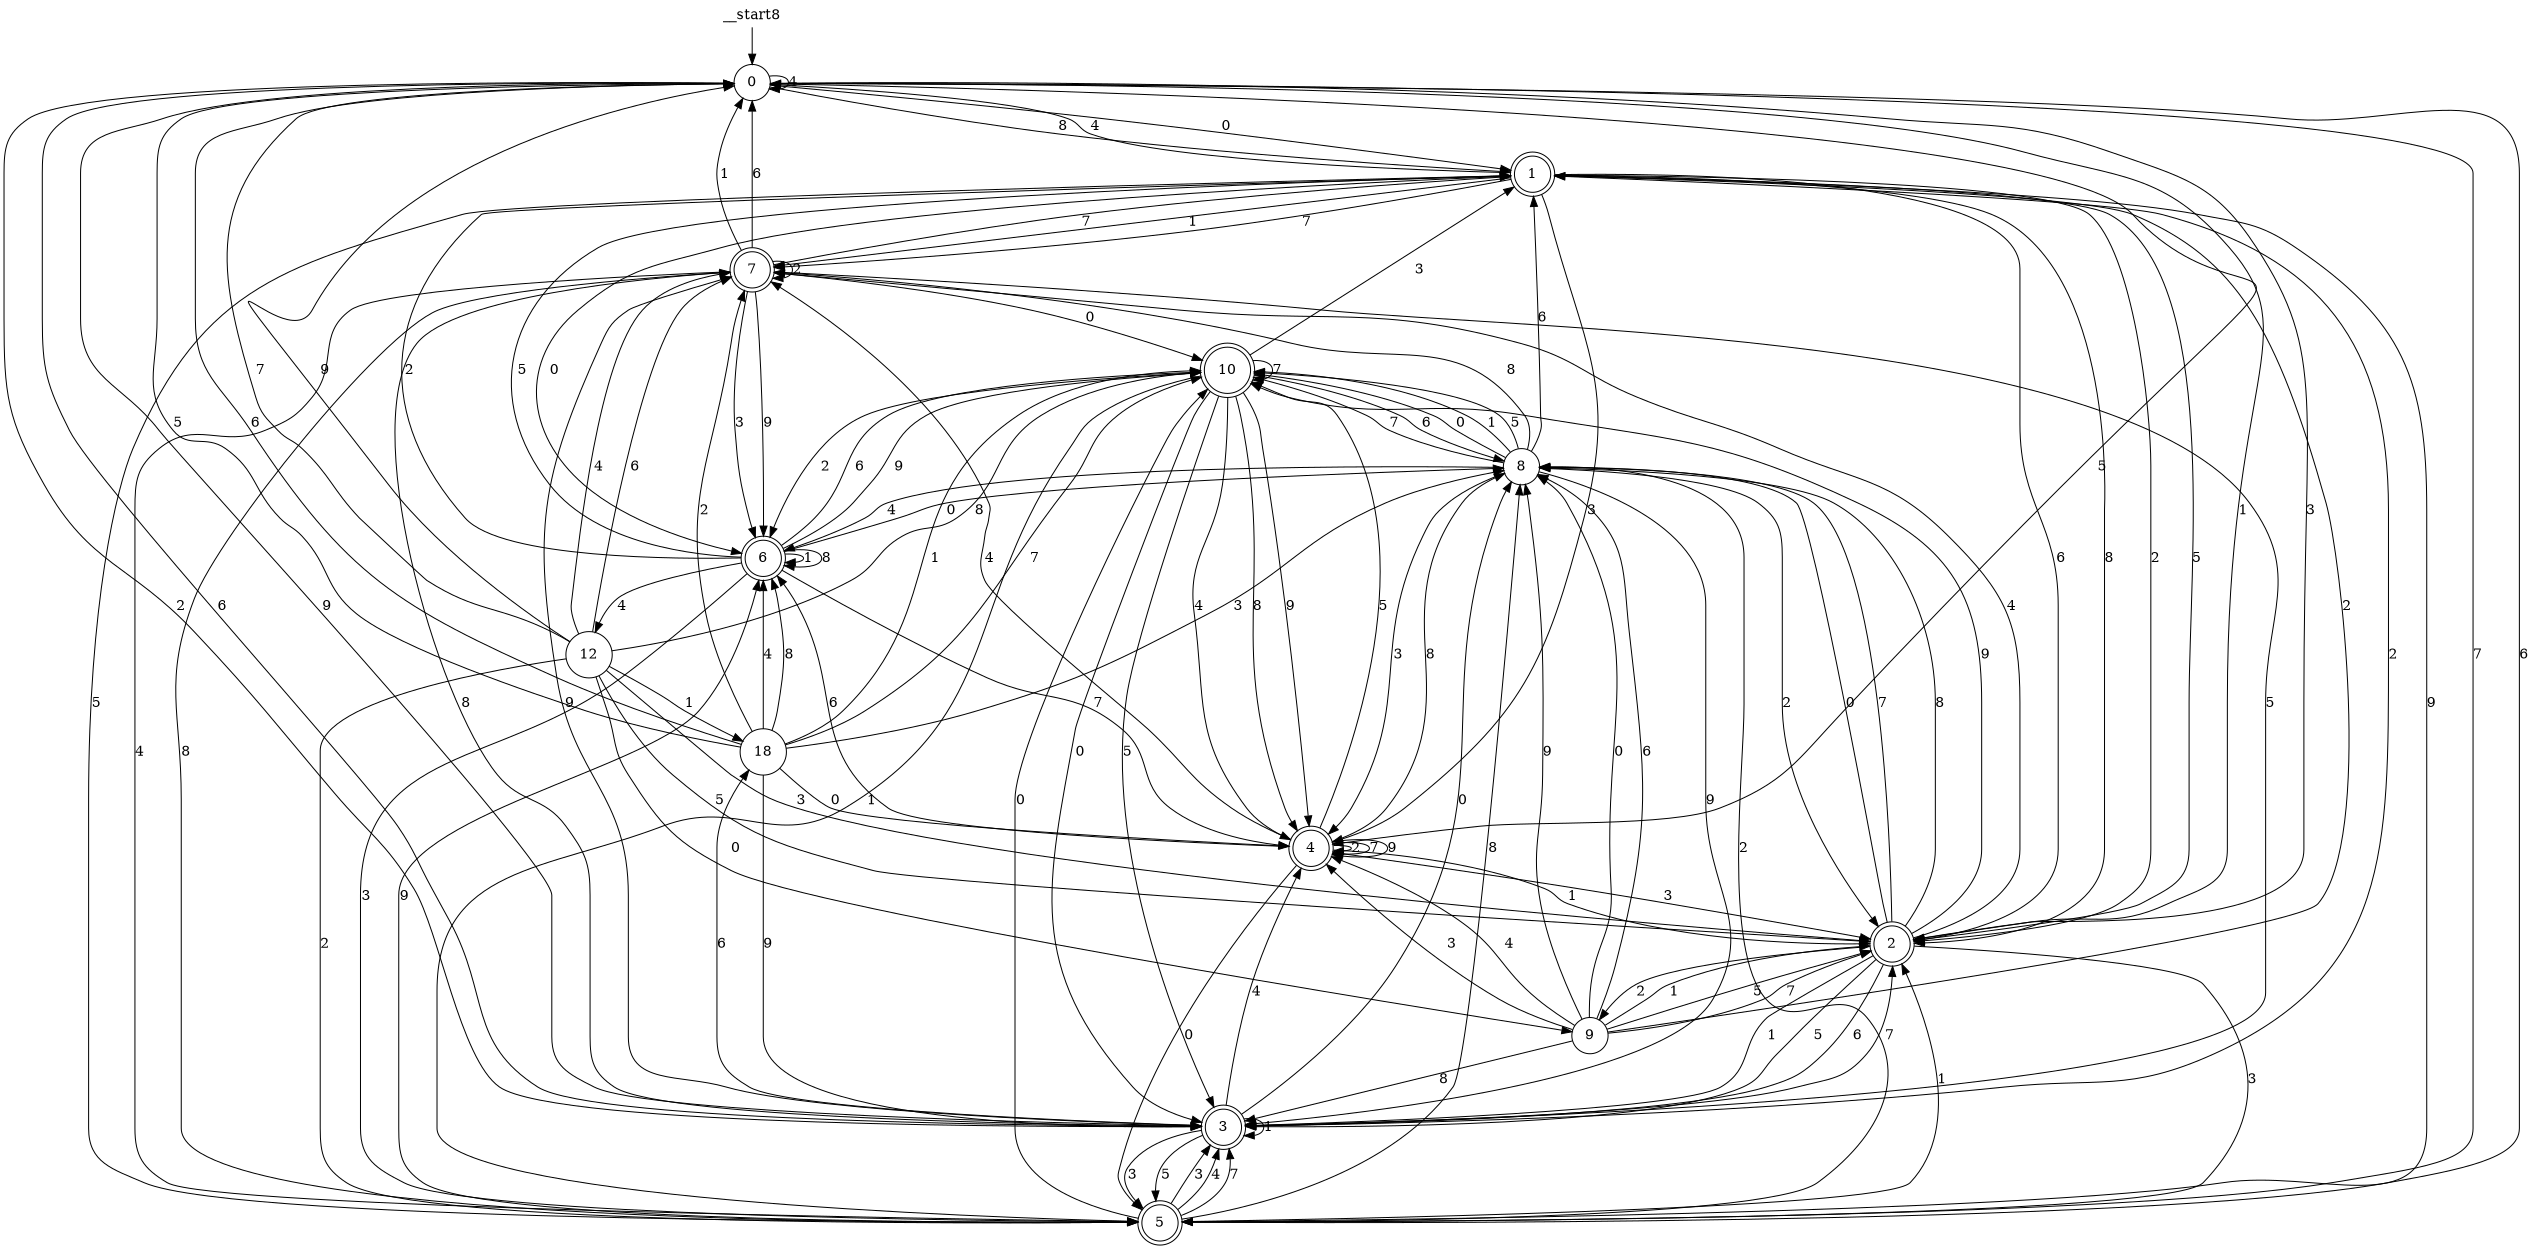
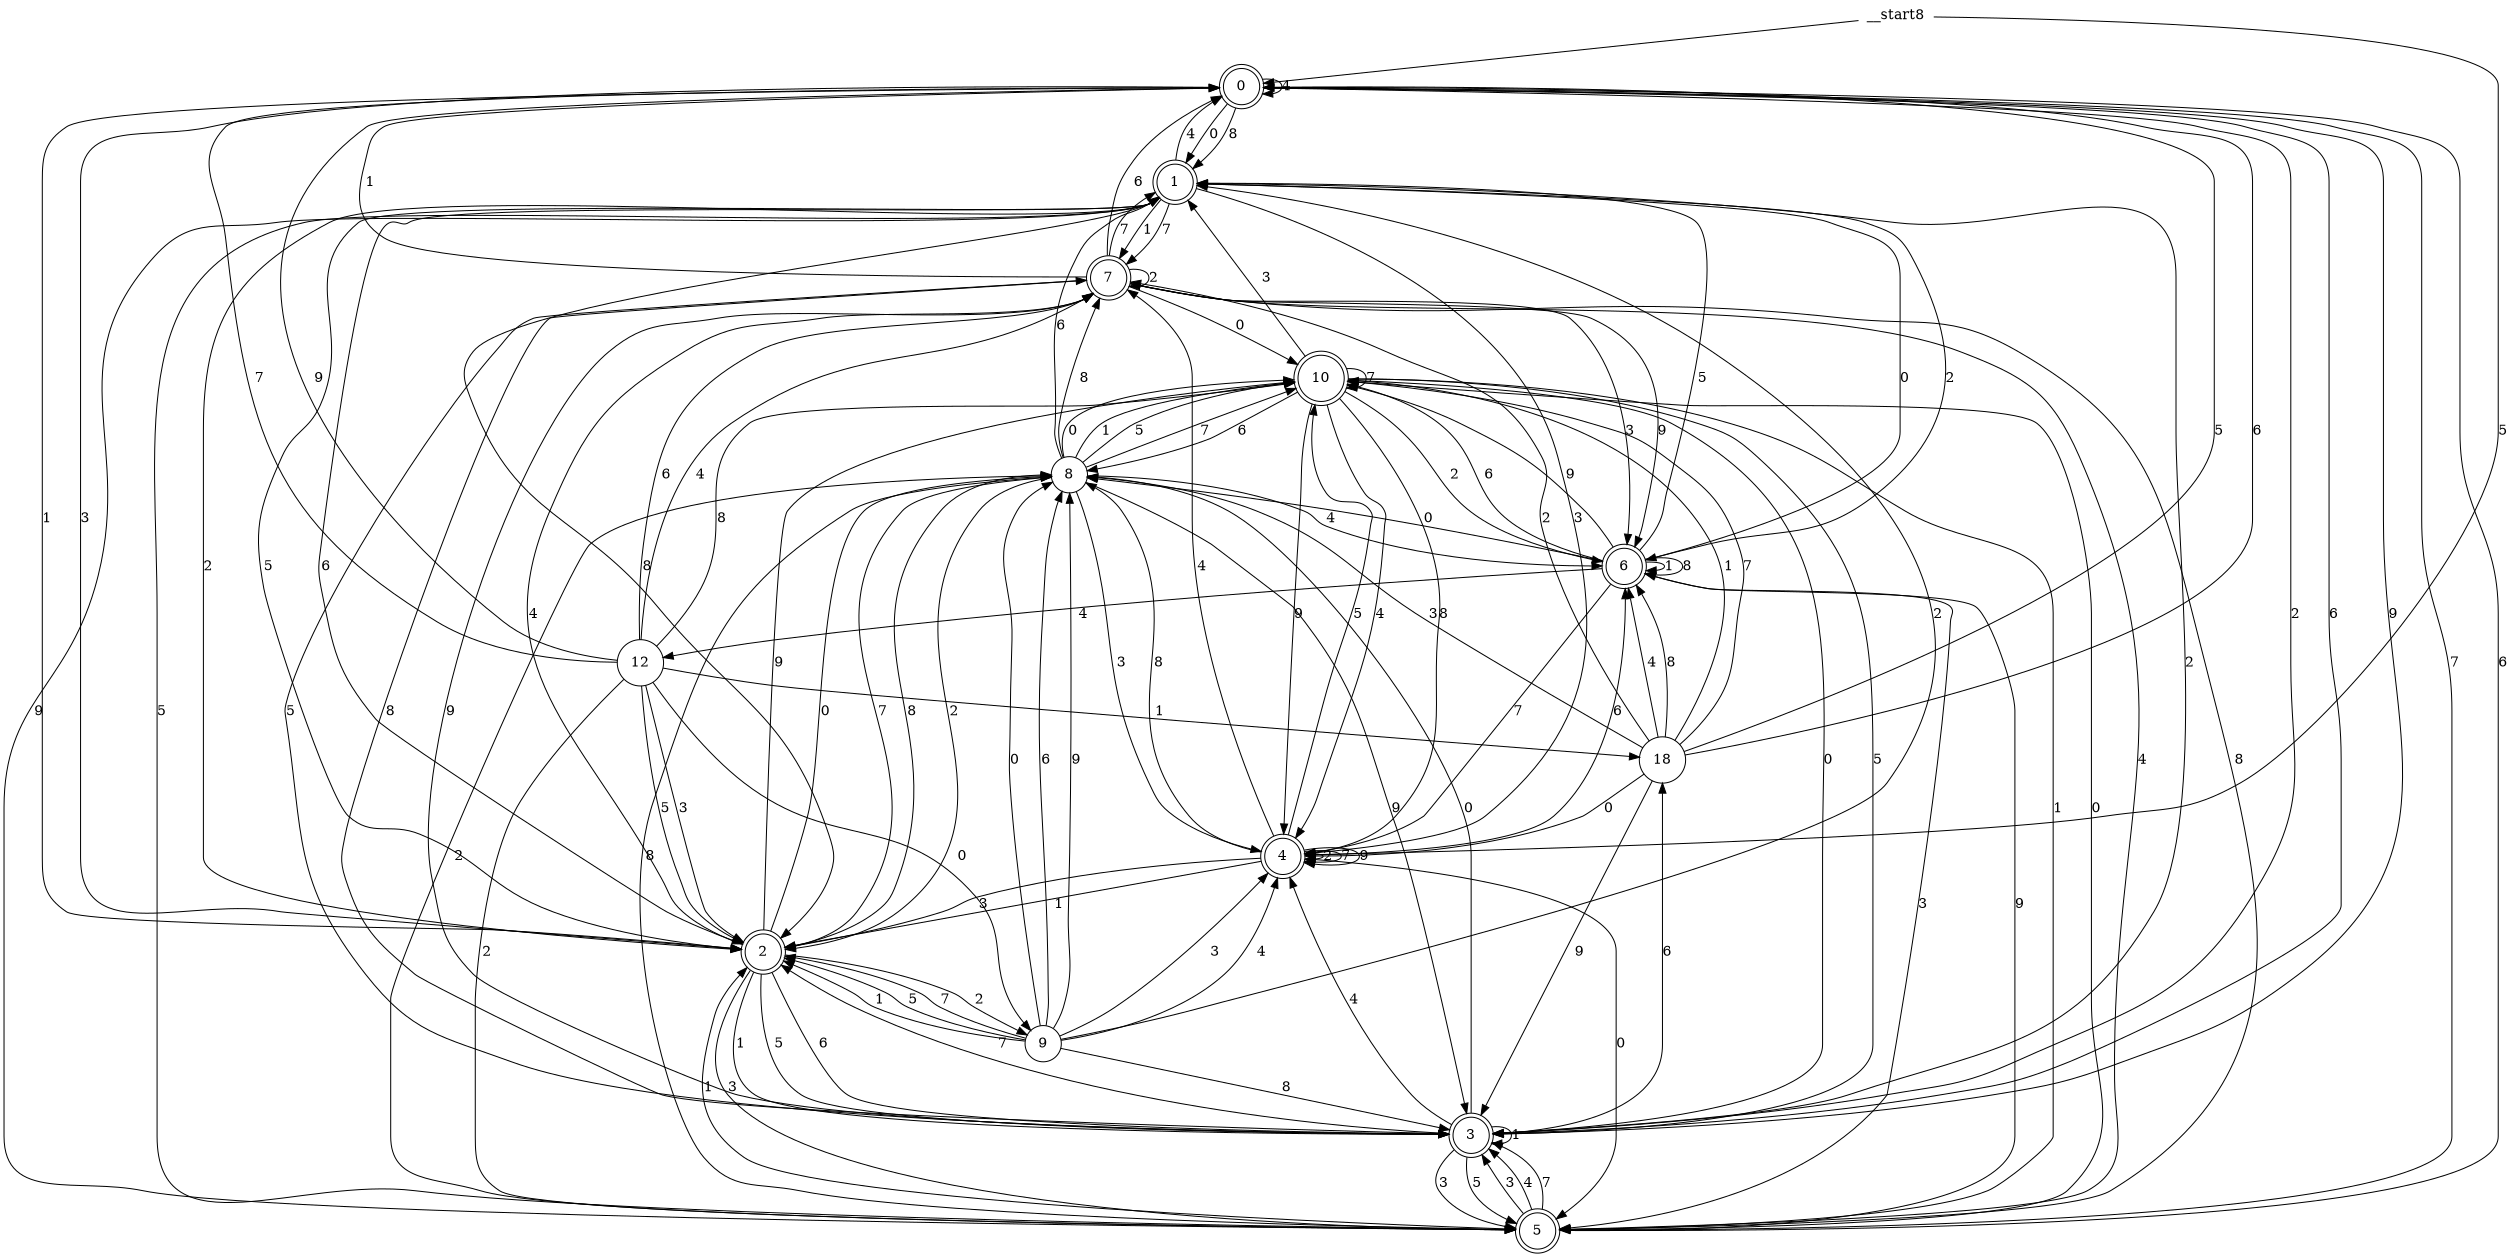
node "0": shape circle -> doublecircle
edge "0" -> "4": now "__start8" -> "4"
